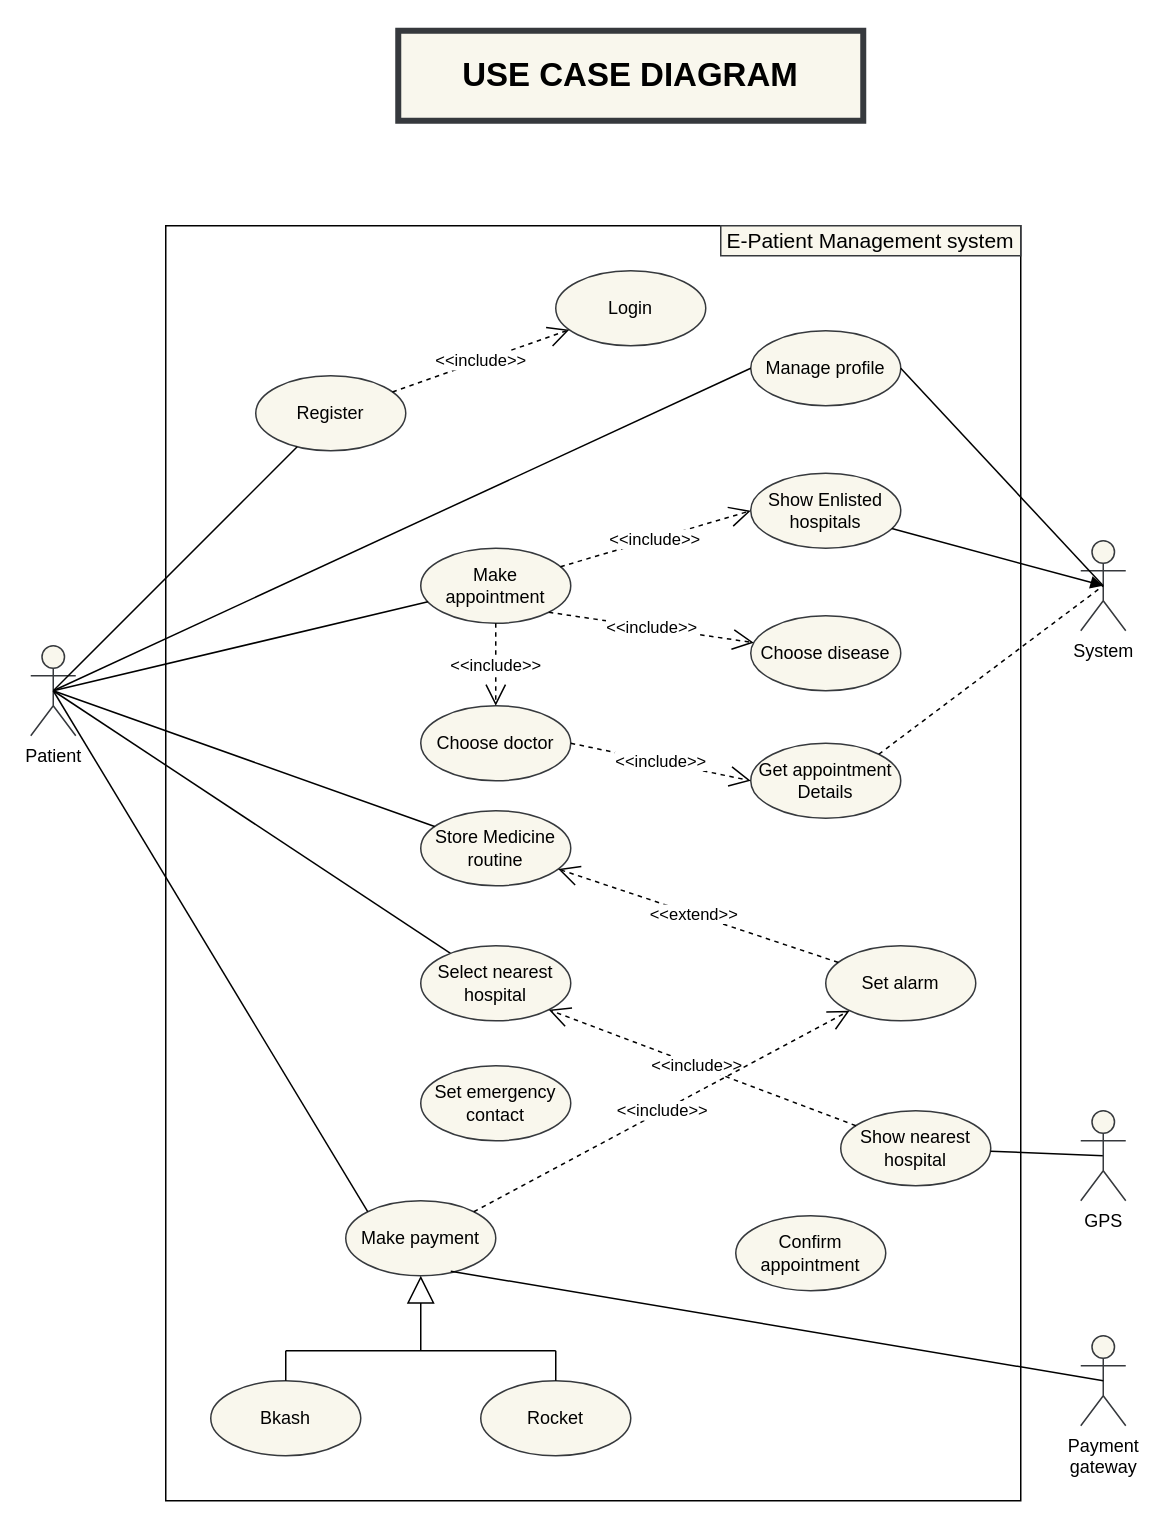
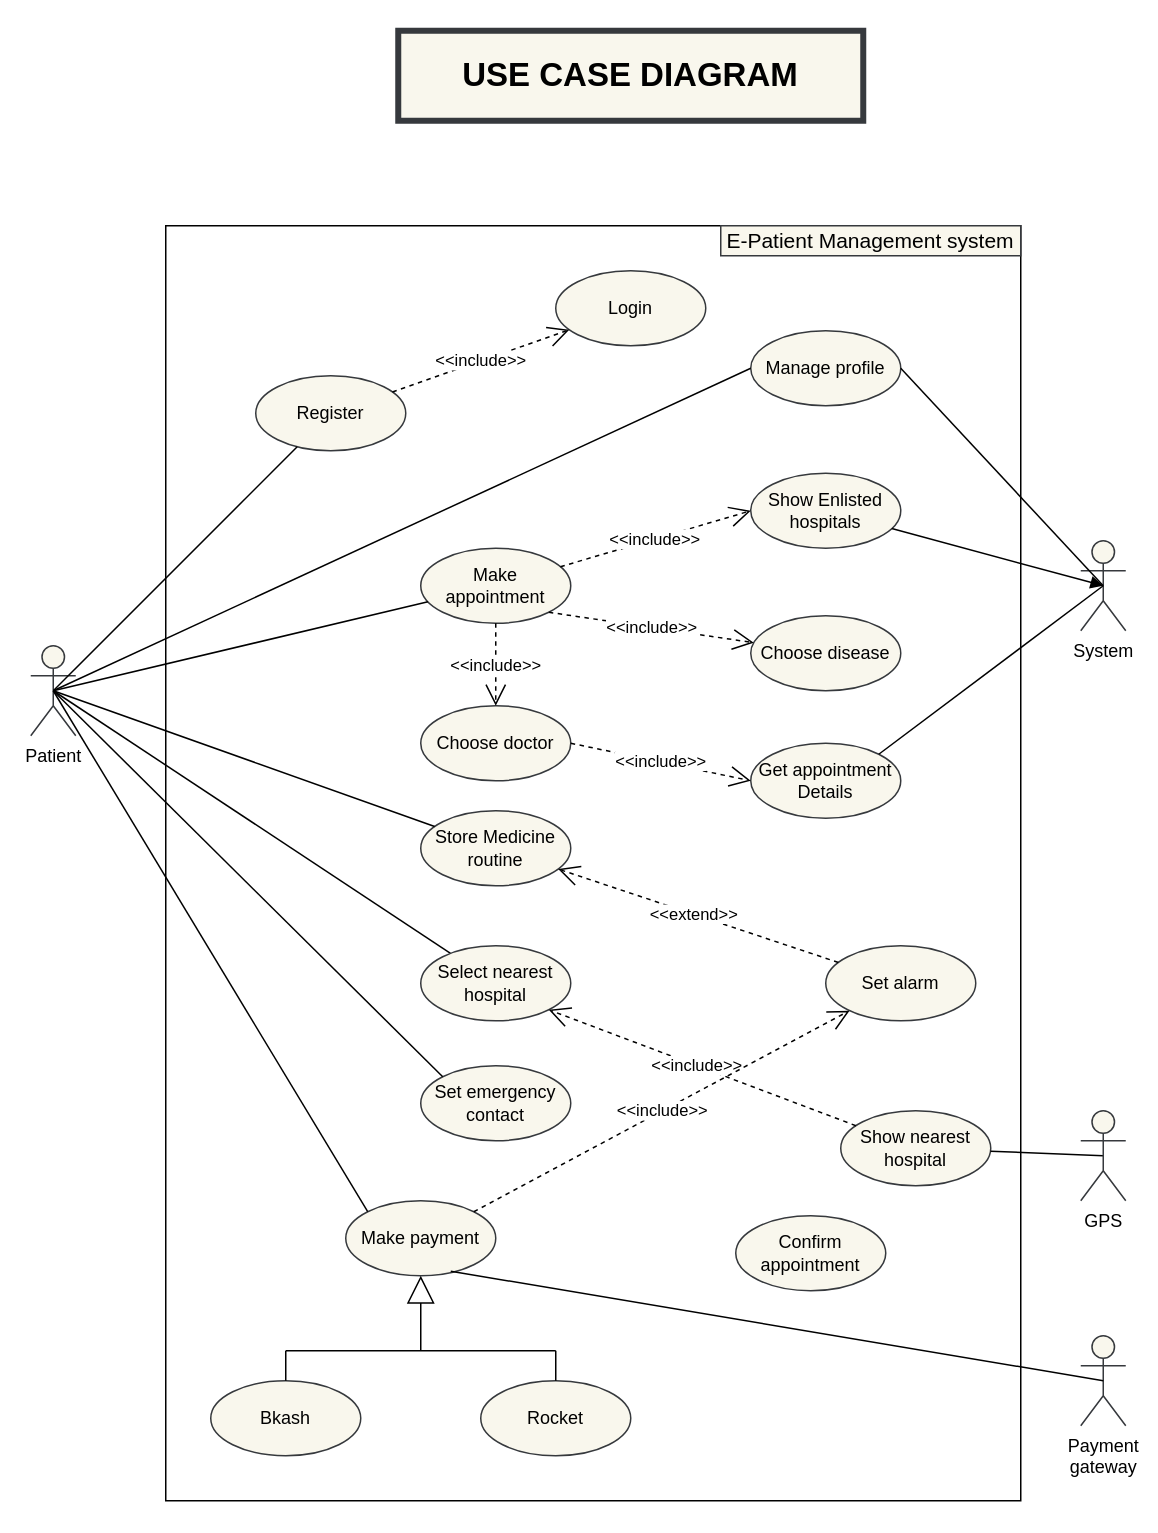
edge "System" -- "Get appointment Details": style dashed -> solid
edge "Patient" -- "Set emergency contact": added
